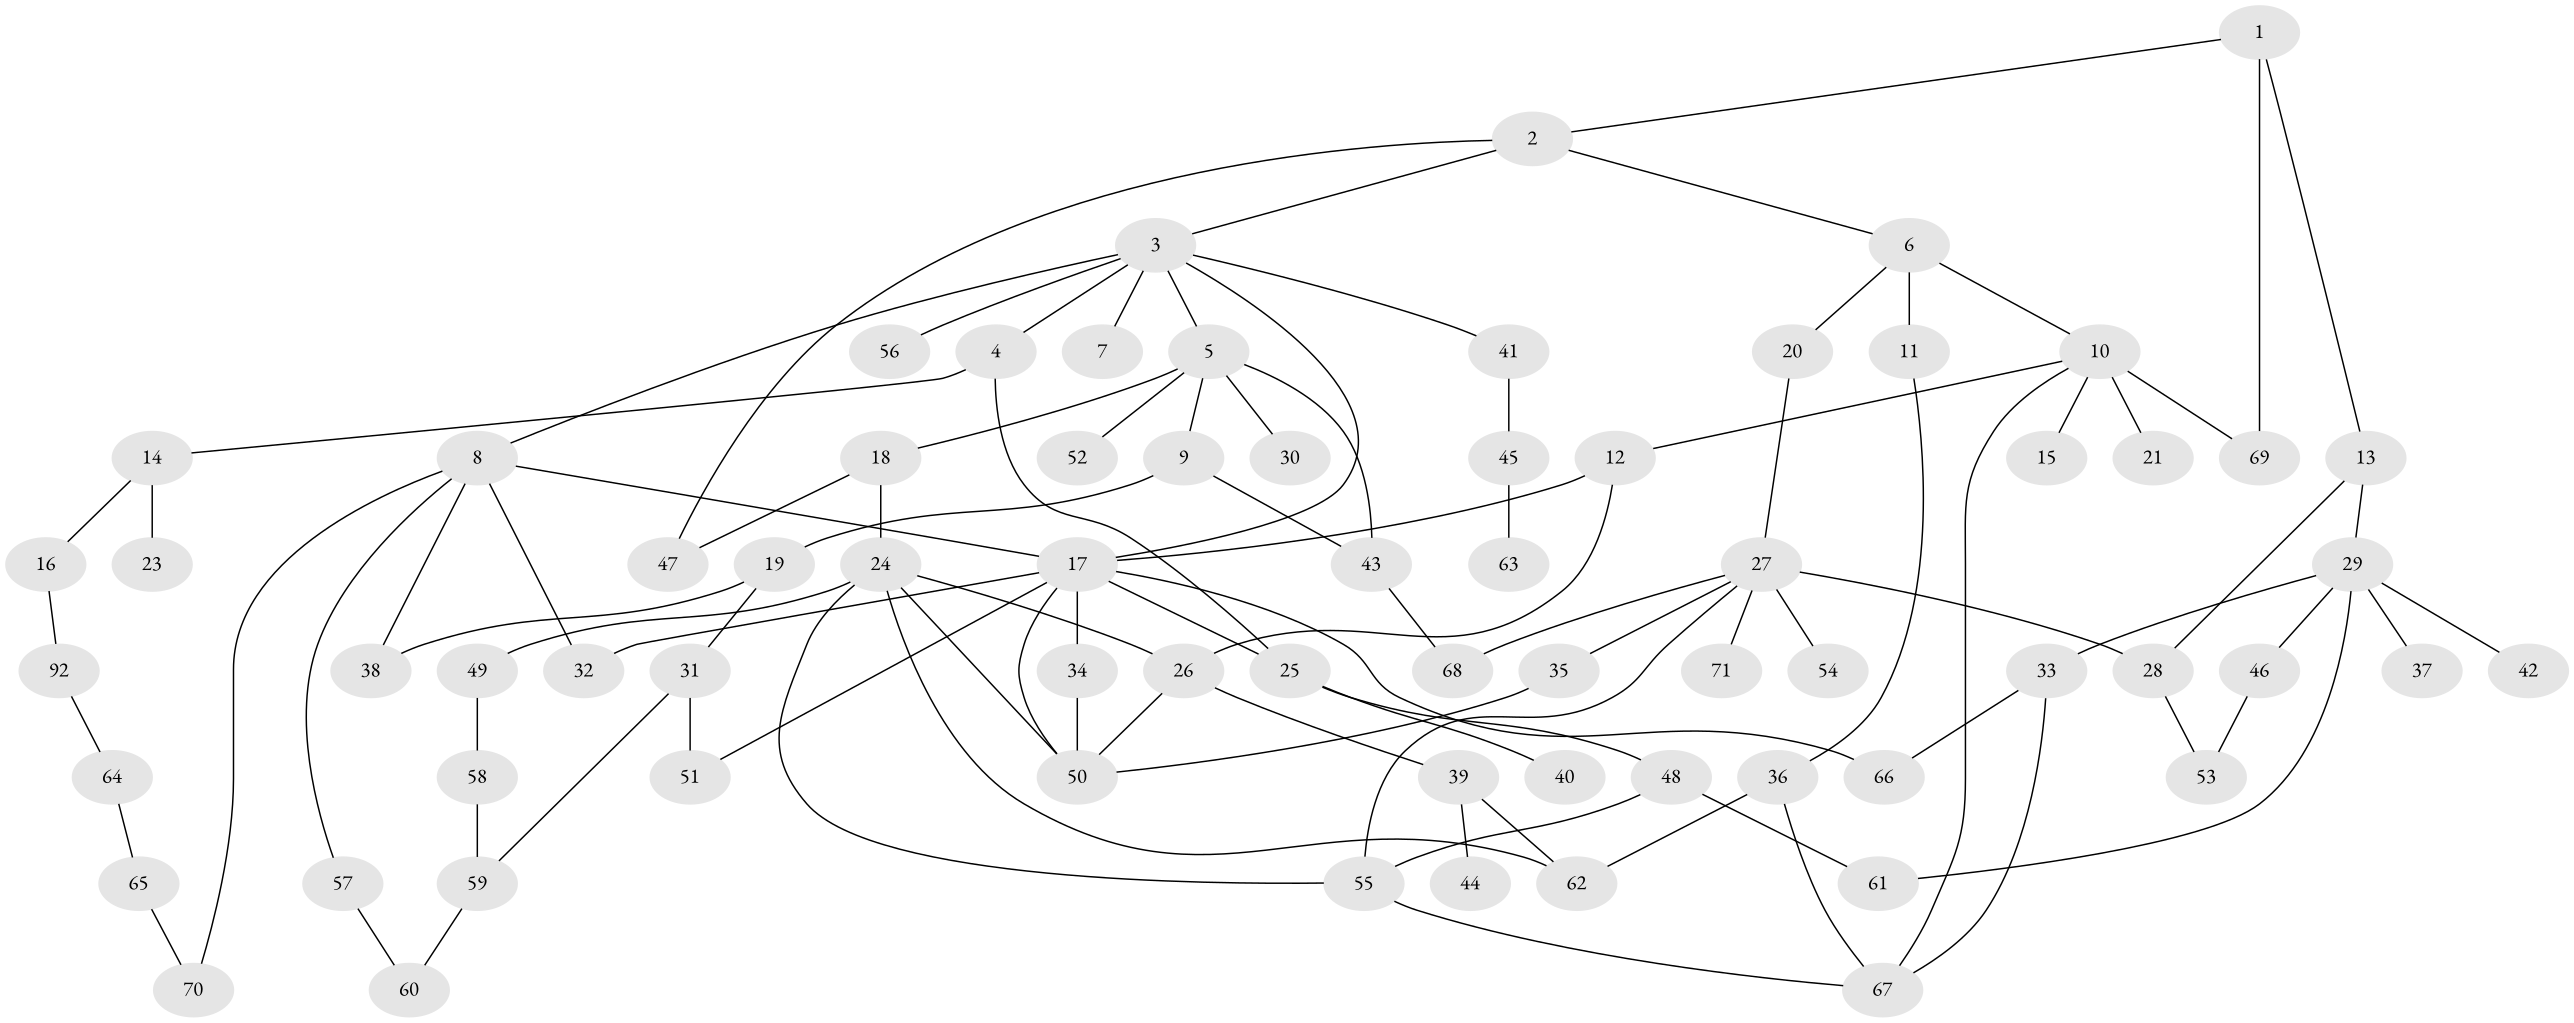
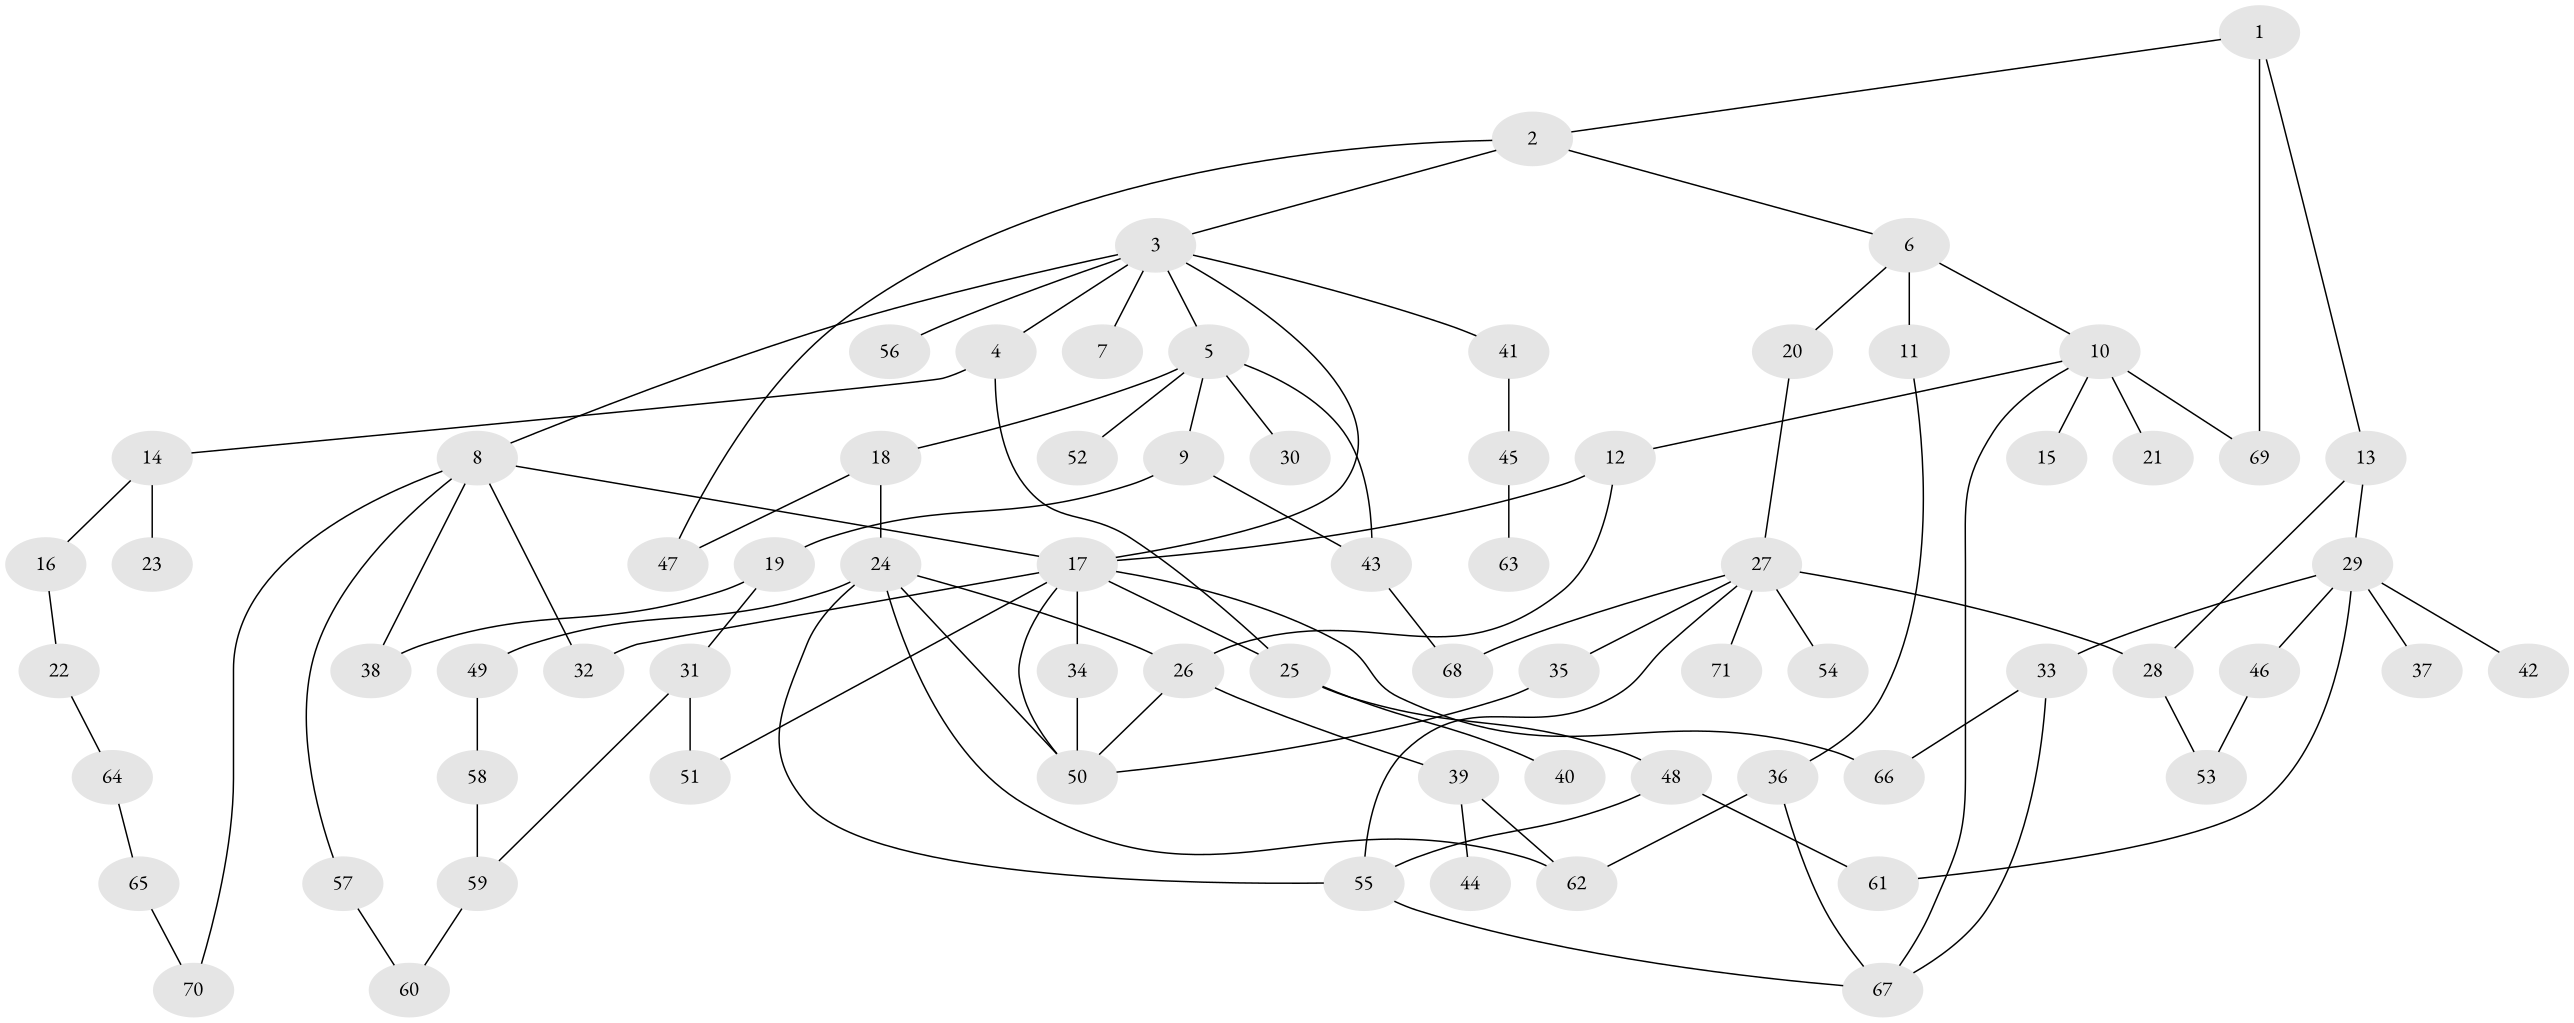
node "92": label "92" -> "22"
